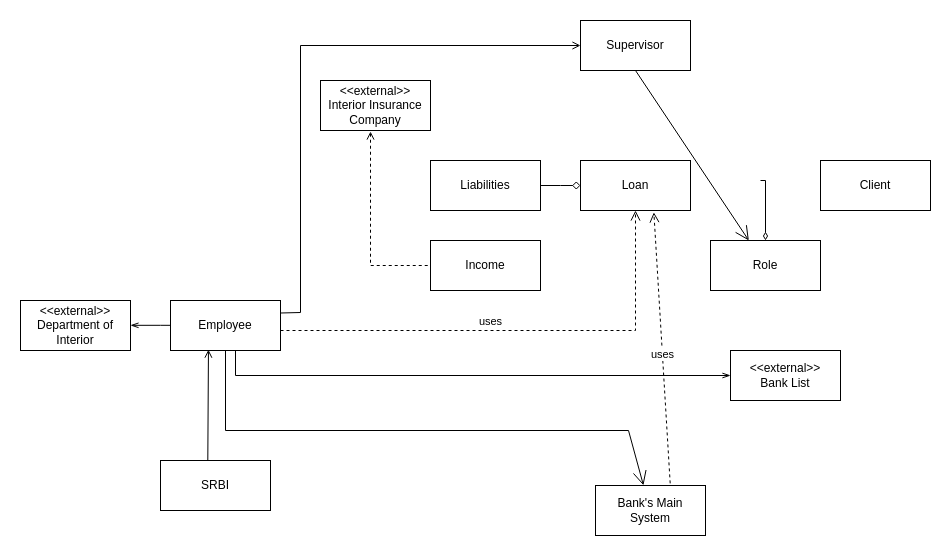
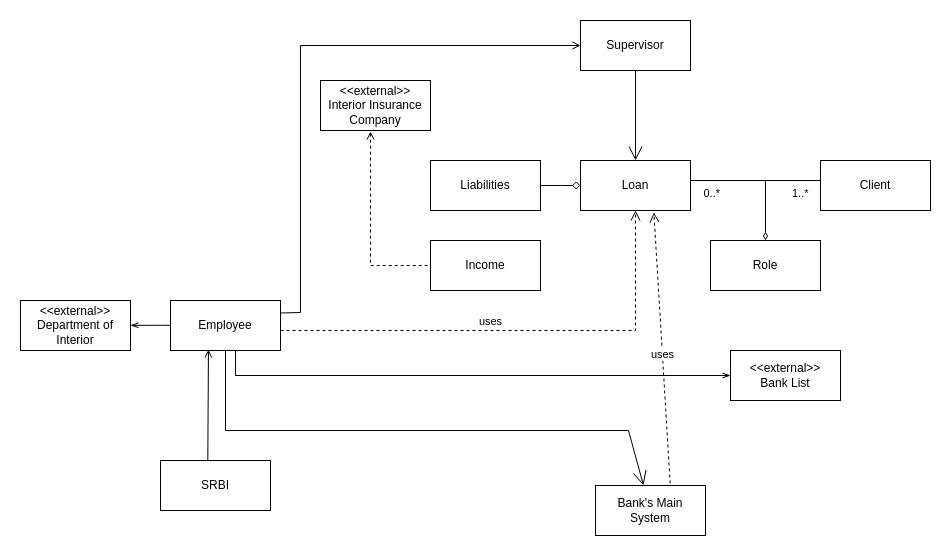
edge "Supervisor" -> "Role": now "Supervisor" -> "Loan"
edge "Loan" -- "Client": added, labels "0..*", "1..*"
